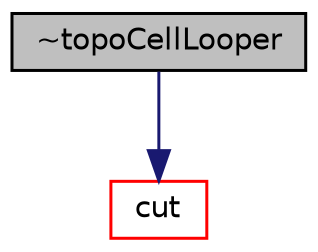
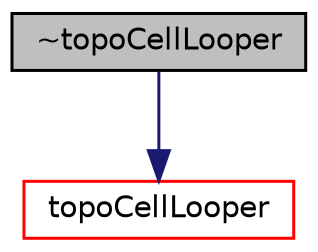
node "cut": label "cut" -> "topoCellLooper"
